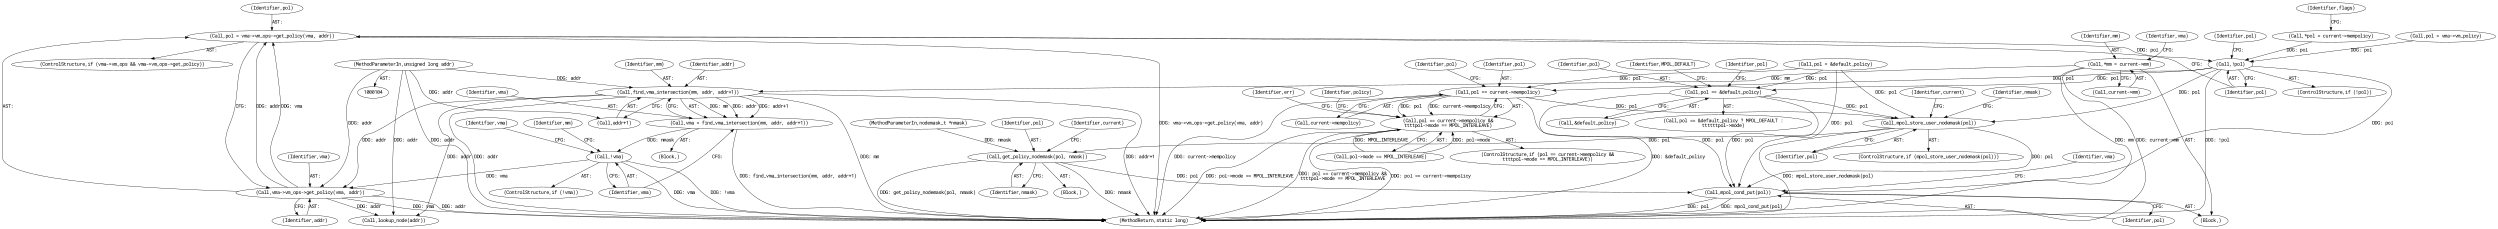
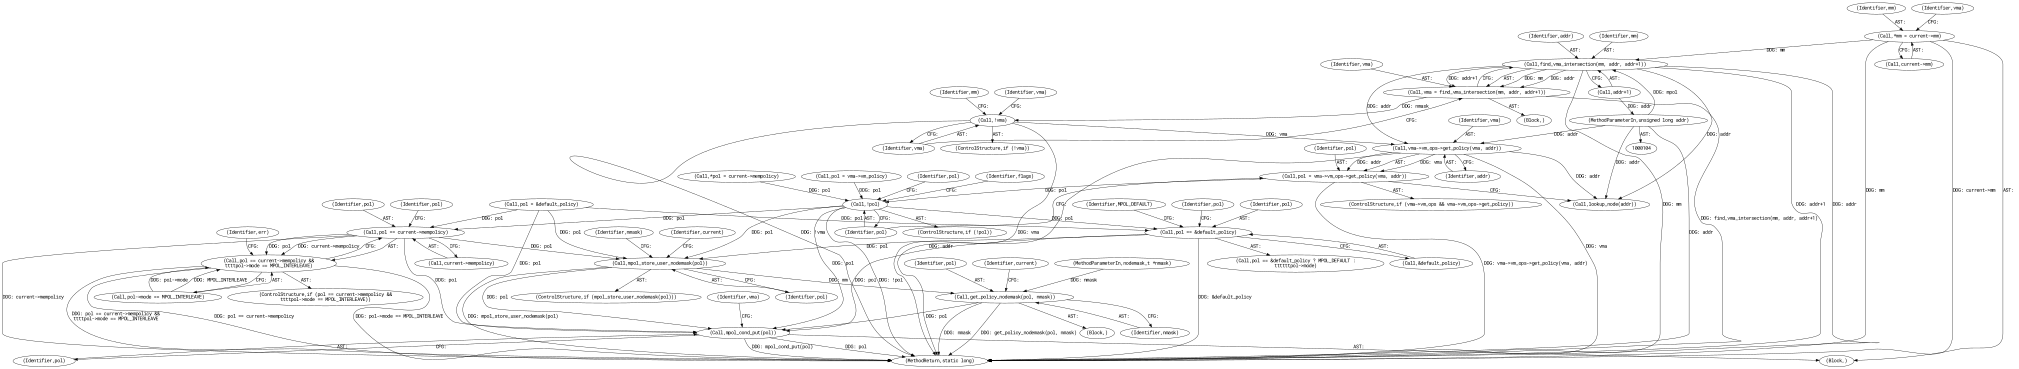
edge "(Identifier,flags)" -> "(Call,*pol = current->mempolicy)": now "(Identifier,flags)" -> "(Call,!pol)"
edge "(MethodParameterIn,unsigned long addr)" -> "(Call,find_vma_intersection(mm, addr, addr+1))": label "DDG: addr" -> "DDG: mpol"
node "(Identifier,policy)": removed
edge "(MethodParameterIn,unsigned long addr)" -> "(Call,addr+1)": reversed
edge "(Call,pol = vma->vm_ops->get_policy(vma, addr))" -> "(Call,vma->vm_ops->get_policy(vma, addr))": now "(Call,pol = vma->vm_ops->get_policy(vma, addr))" -> "(Call,lookup_node(addr))"
edge "(Call,mpol_store_user_nodemask(pol))" -> "(Call,get_policy_nodemask(pol, nmask))": label "DDG: pol" -> "DDG: mm"
